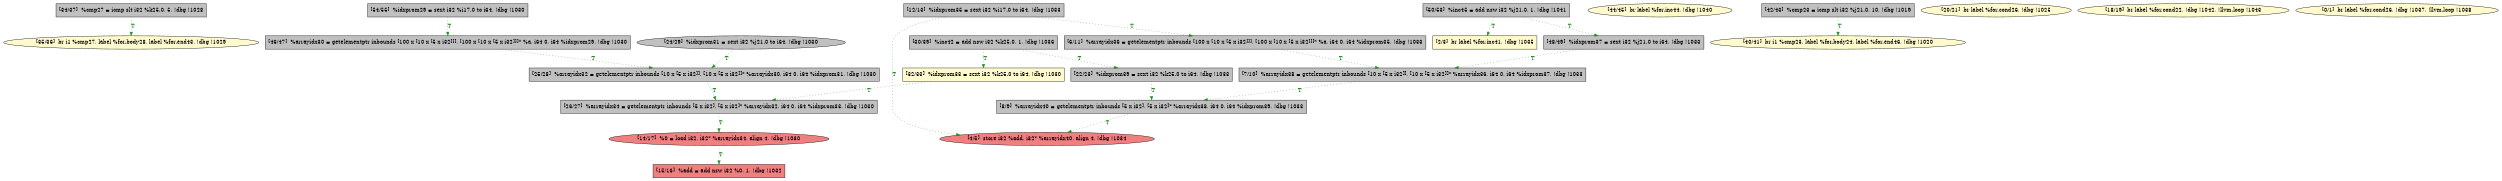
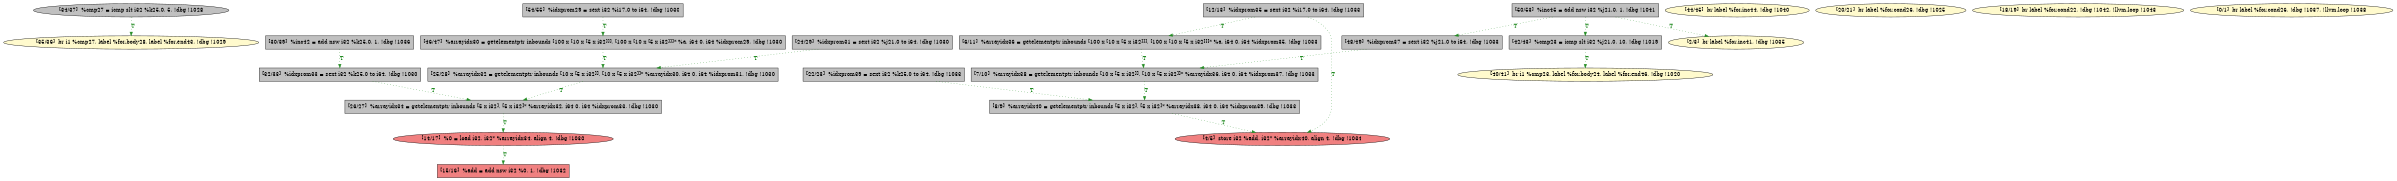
node "[34/37]  %cmp27 = icmp slt i32 %k25.0, 5, !dbg !1028": shape box -> ellipse
edge "[50/53]  %inc45 = add nsw i32 %j21.0, 1, !dbg !1041" -> "[42/43]  %cmp23 = icmp slt i32 %j21.0, 10, !dbg !1019": added, label "T"
node "[24/29]  %idxprom31 = sext i32 %j21.0 to i64, !dbg !1030": shape ellipse -> box
node "[2/3]  br label %for.inc41, !dbg !1035": shape box -> ellipse
edge "[30/39]  %inc42 = add nsw i32 %k25.0, 1, !dbg !1036" -> "[22/23]  %idxprom39 = sext i32 %k25.0 to i64, !dbg !1033": removed, label "T"
node "[32/33]  %idxprom33 = sext i32 %k25.0 to i64, !dbg !1030": fillcolor lemonchiffon -> grey
